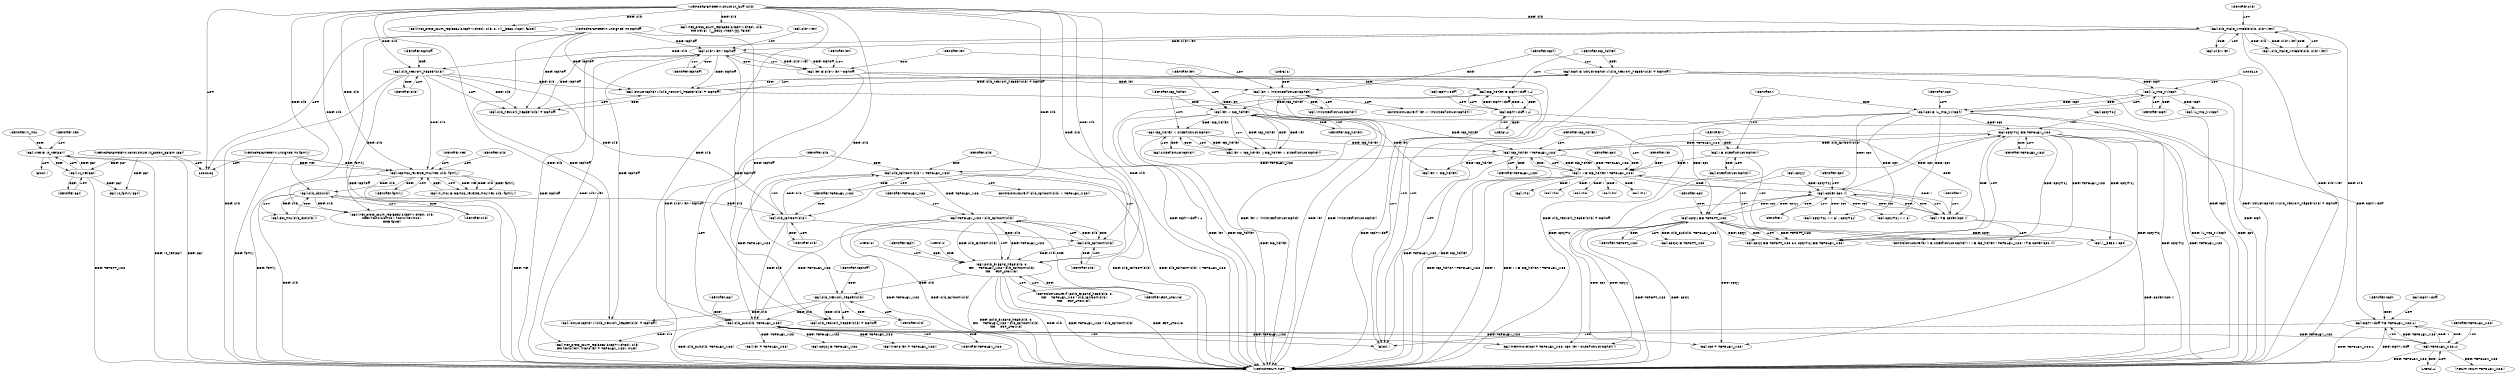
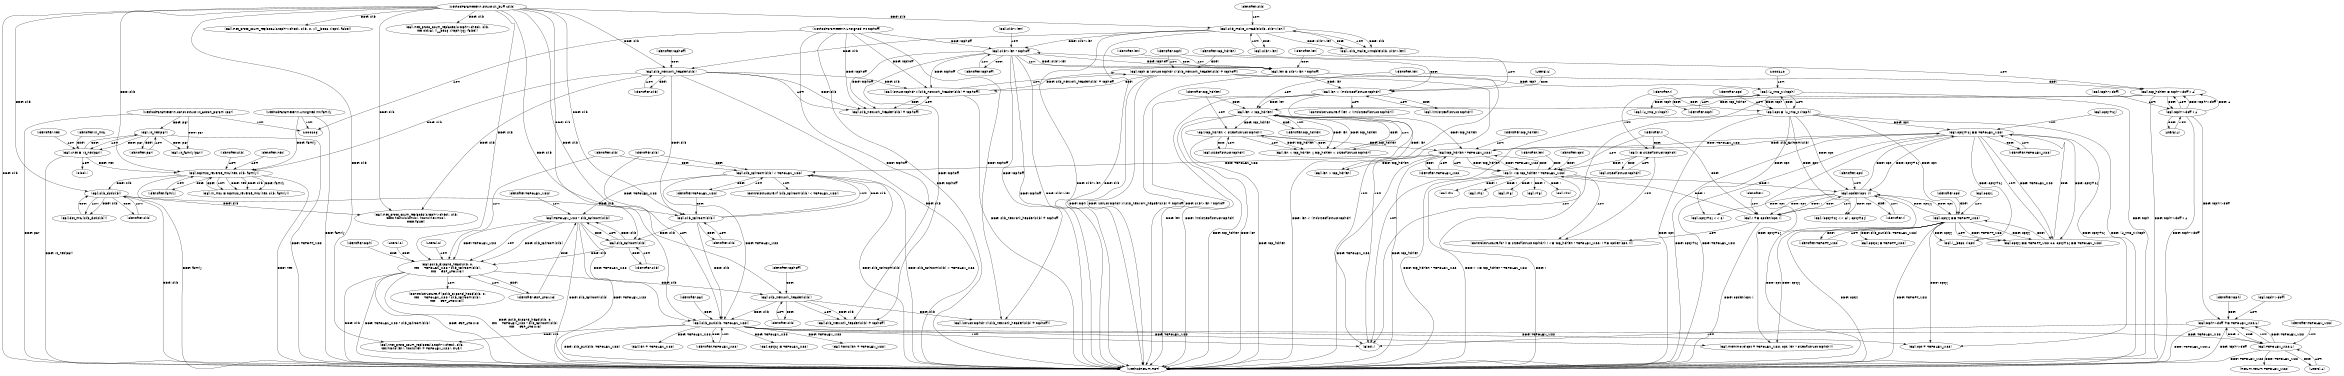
edge "(MethodParameterIn,struct sk_buff *skb)" -> "1000106": removed, label "AST:"
edge "(Call,opt[i])" -> "(Call,optlen(opt, i))": now "(Call,opt[i+1] == TCPOLEN_MSS)" -> "(Call,optlen(opt, i))"
